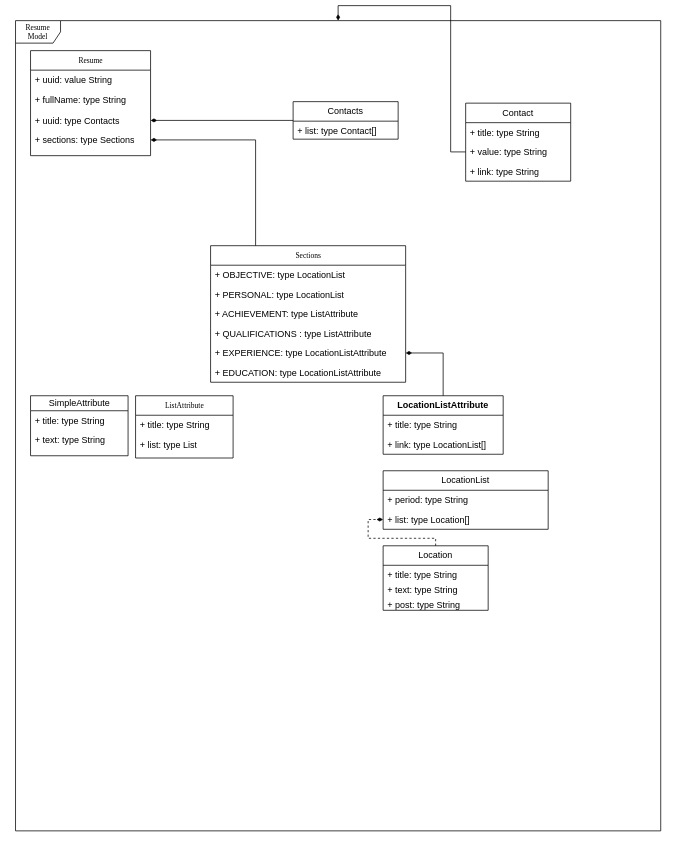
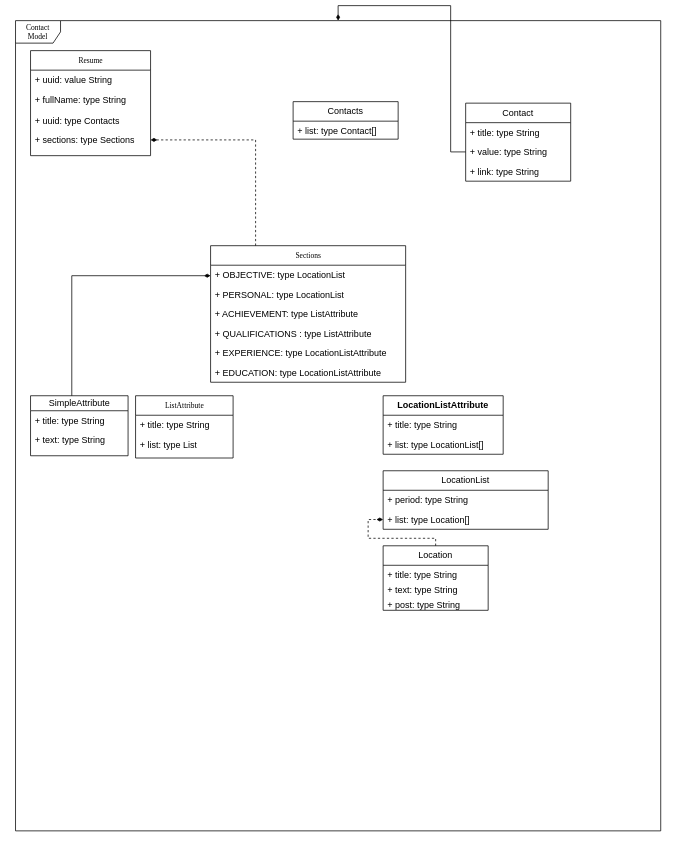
node "Resume Model": label "Resume Model" -> "Contact Model"
edge "Contacts" -> "+ uuid: type Contacts": removed
edge "Sections" -> "+ sections: type Sections": style solid -> dashed
edge "SimpleAttribute" -> "+ OBJECTIVE: type LocationList": added
edge "LocationListAttribute" -> "+ EXPERIENCE: type LocationListAttribute": removed
node "+ link: type LocationList[]": label "+ link: type LocationList[]" -> "+ list: type LocationList[]"
